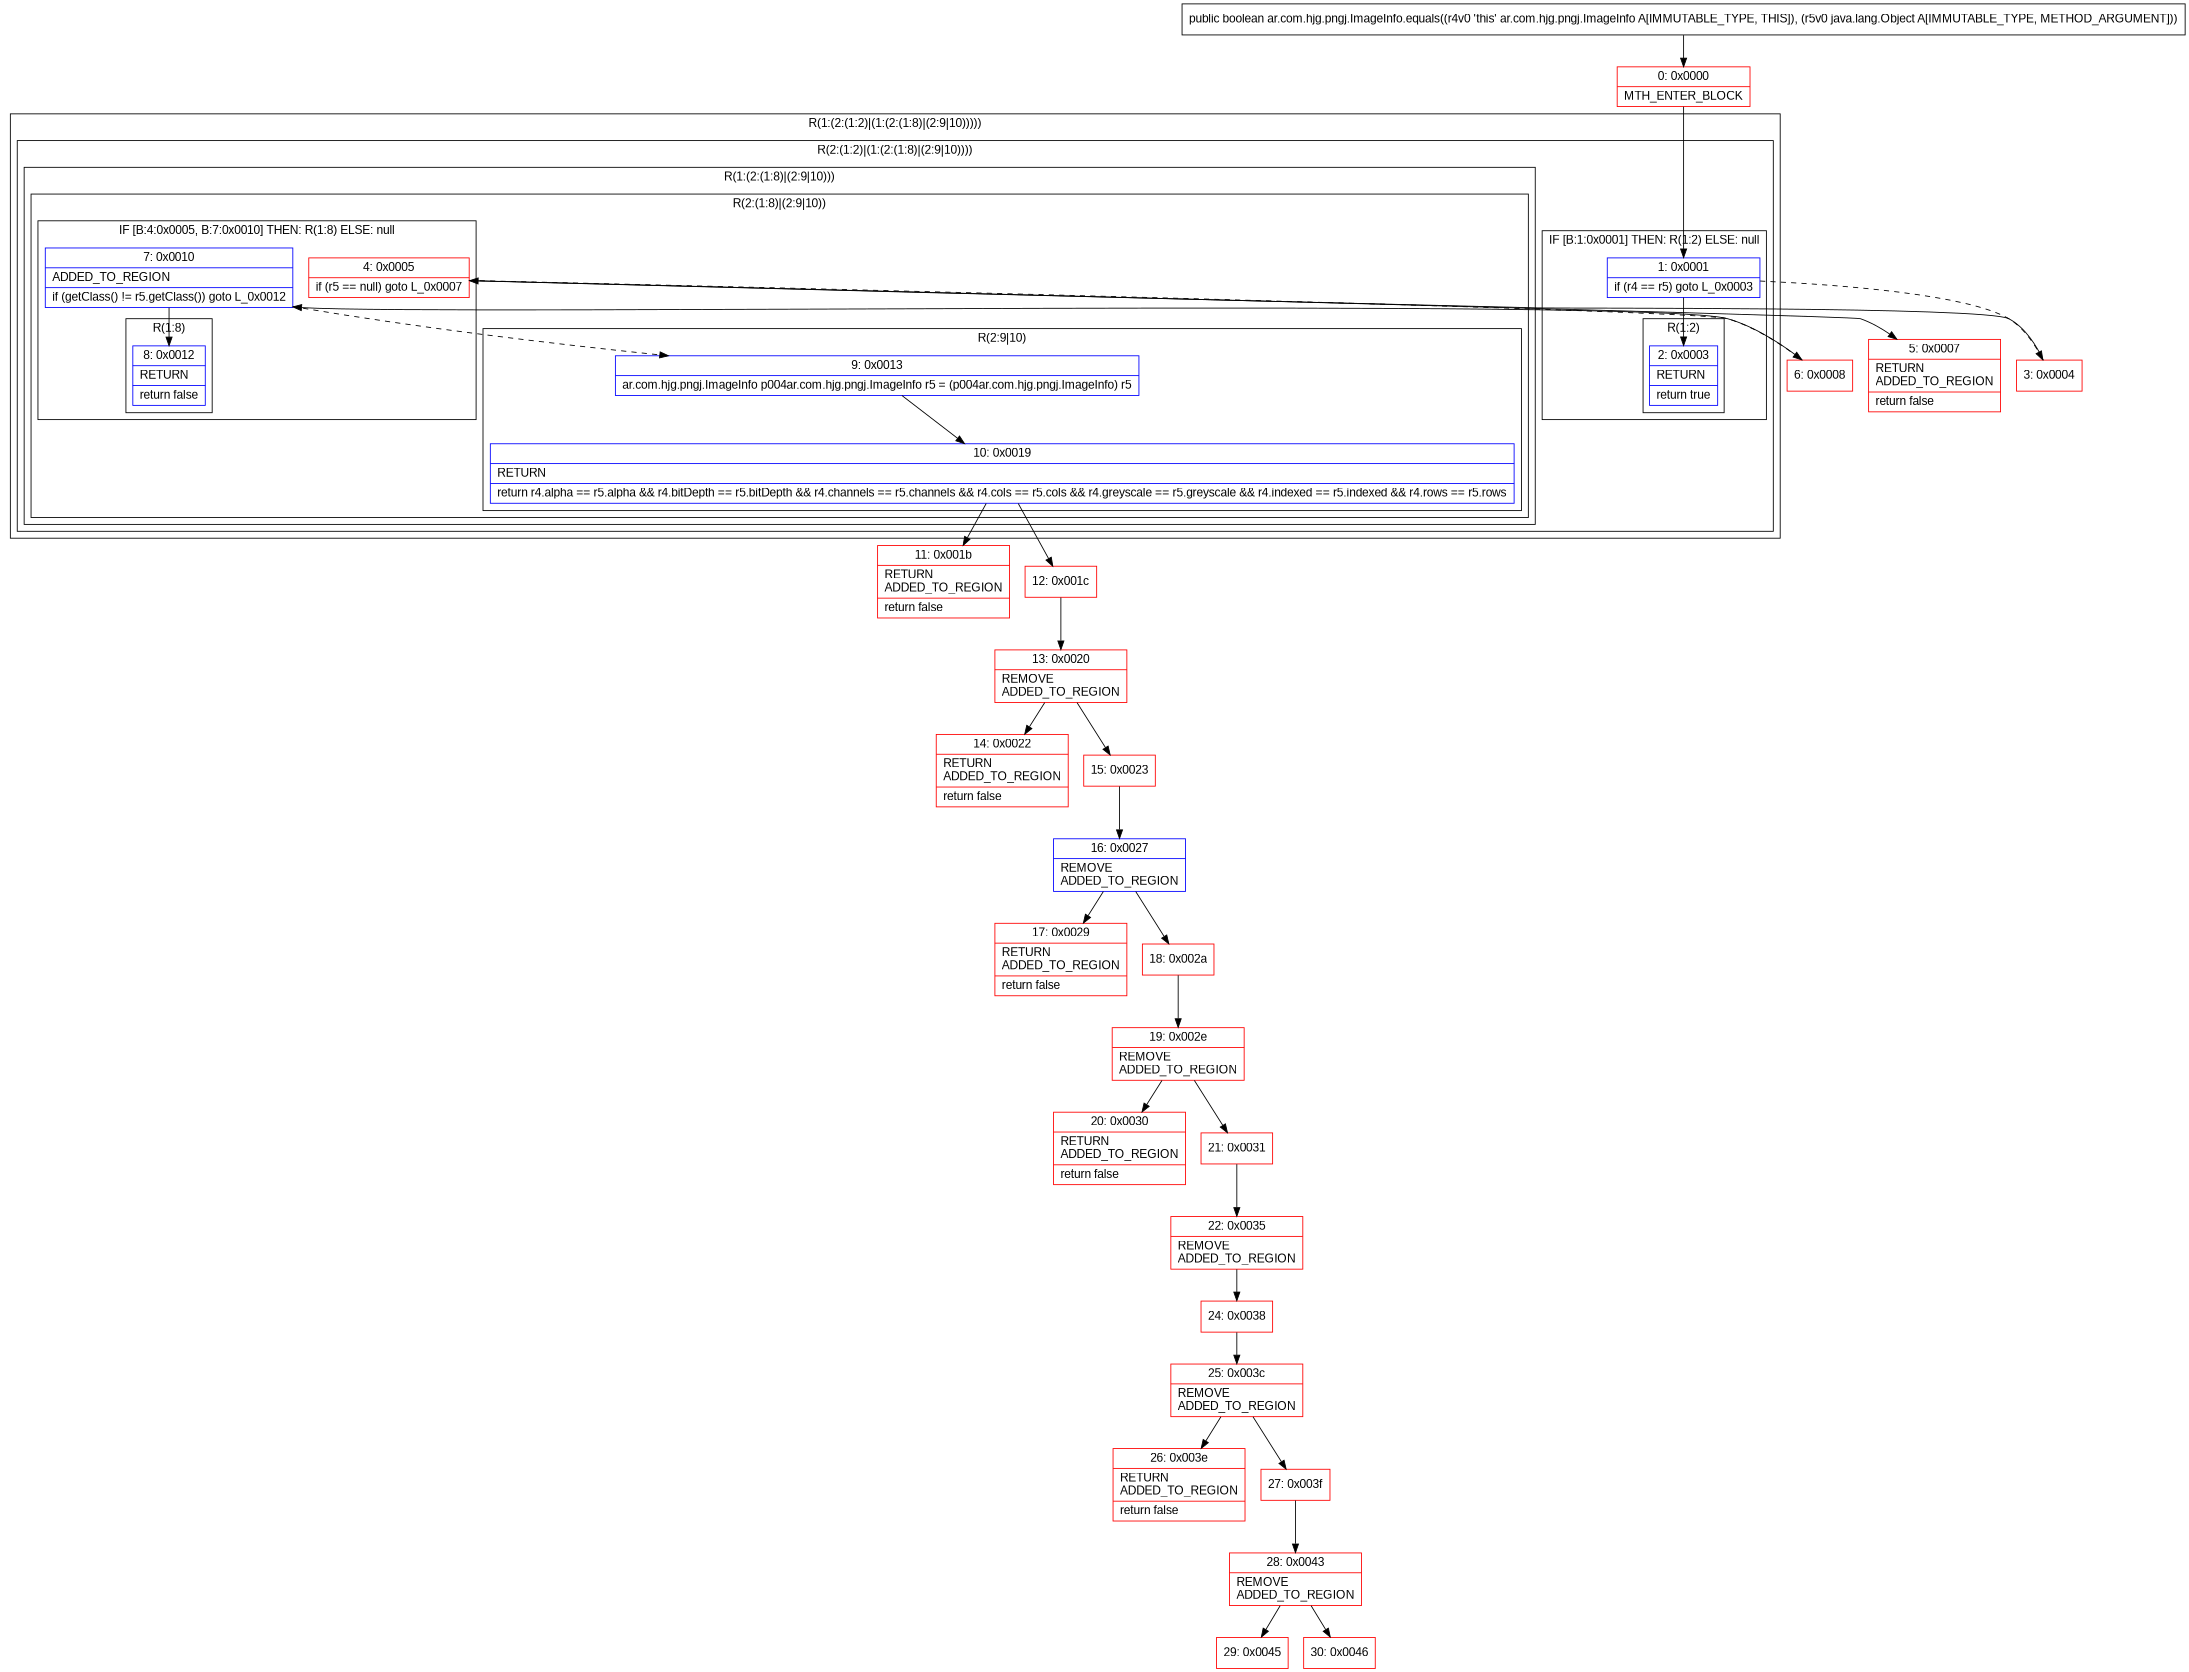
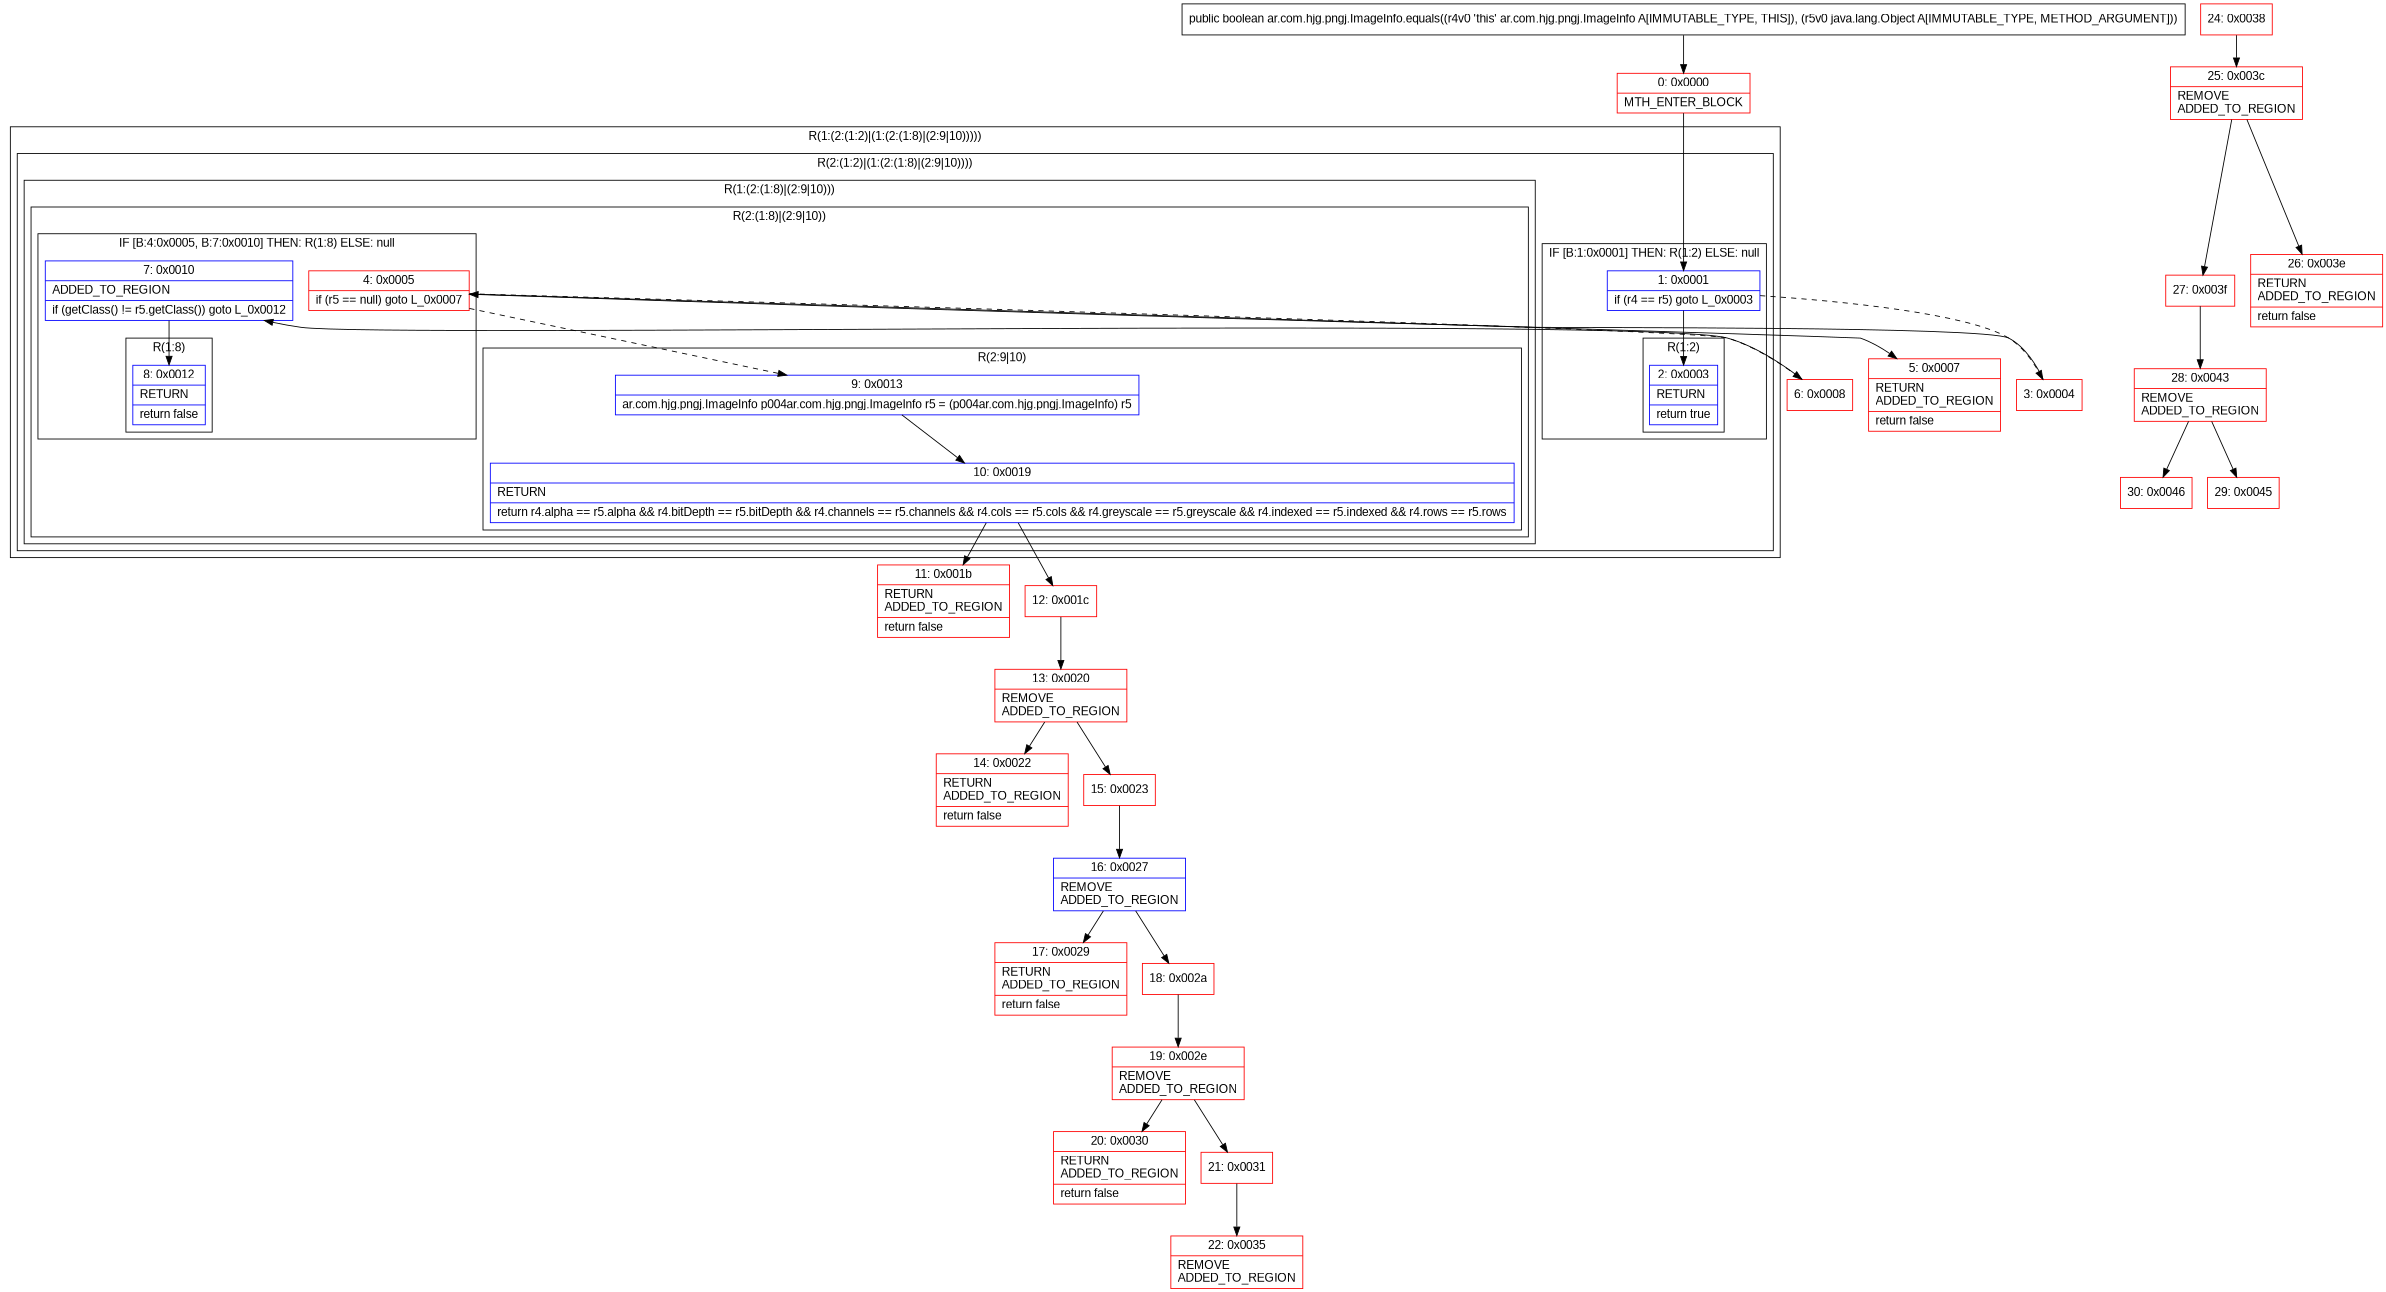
edge "7: 0x0010" -> "9: 0x0013": now "4: 0x0005" -> "9: 0x0013"
edge "22: 0x0035" -> "24: 0x0038": removed
